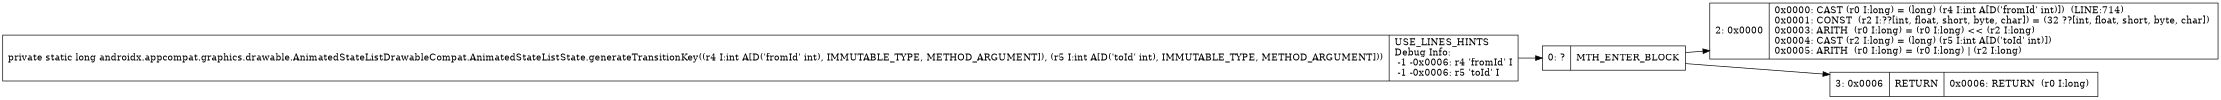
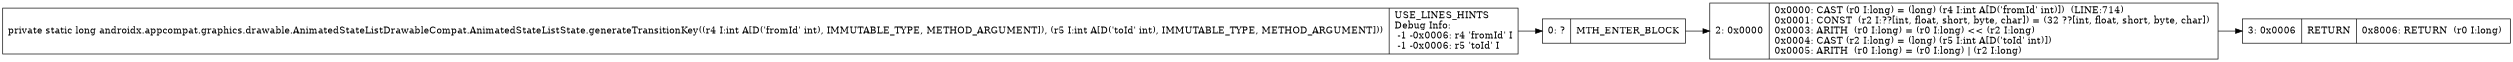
edge "0: ?" -> "3: 0x0006": now "2: 0x0000" -> "3: 0x0006"
node "3: 0x0006": text "0x0006: RETURN  (r0 I:long)" -> "0x8006: RETURN  (r0 I:long)"
